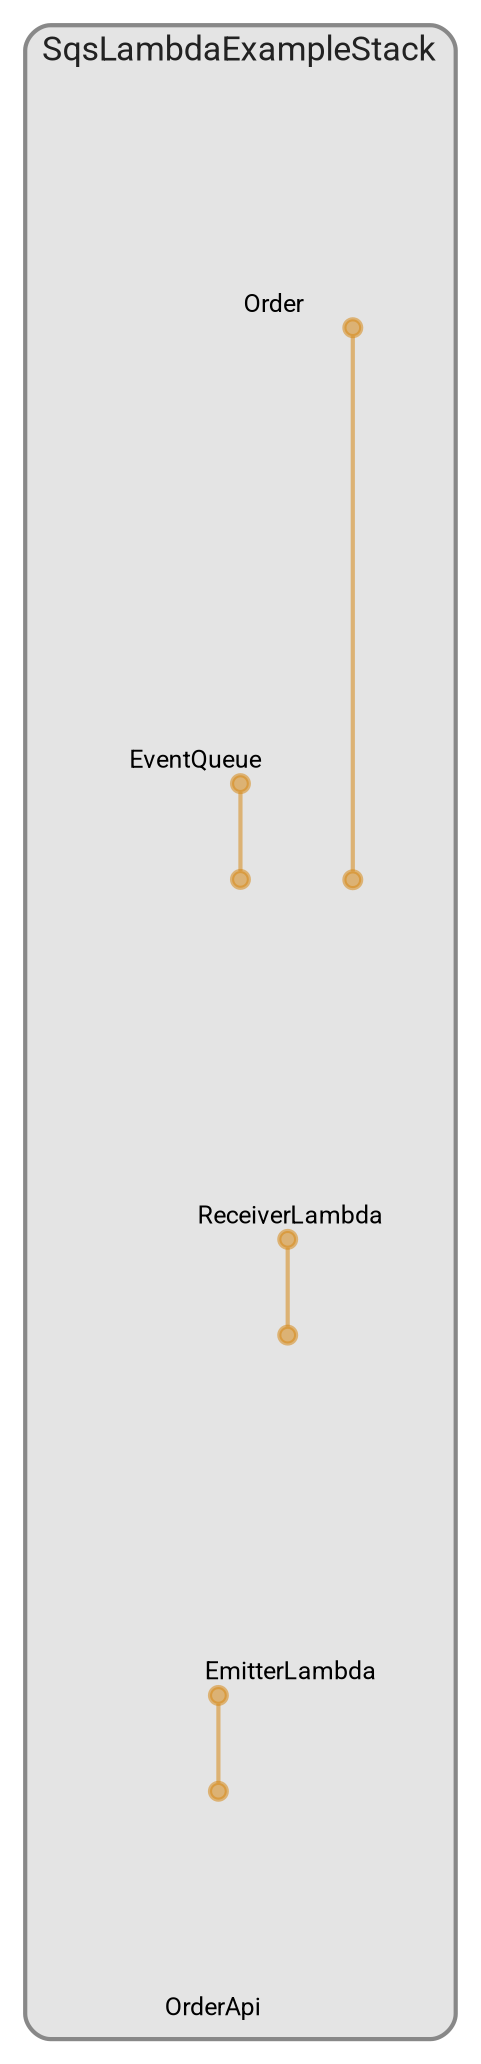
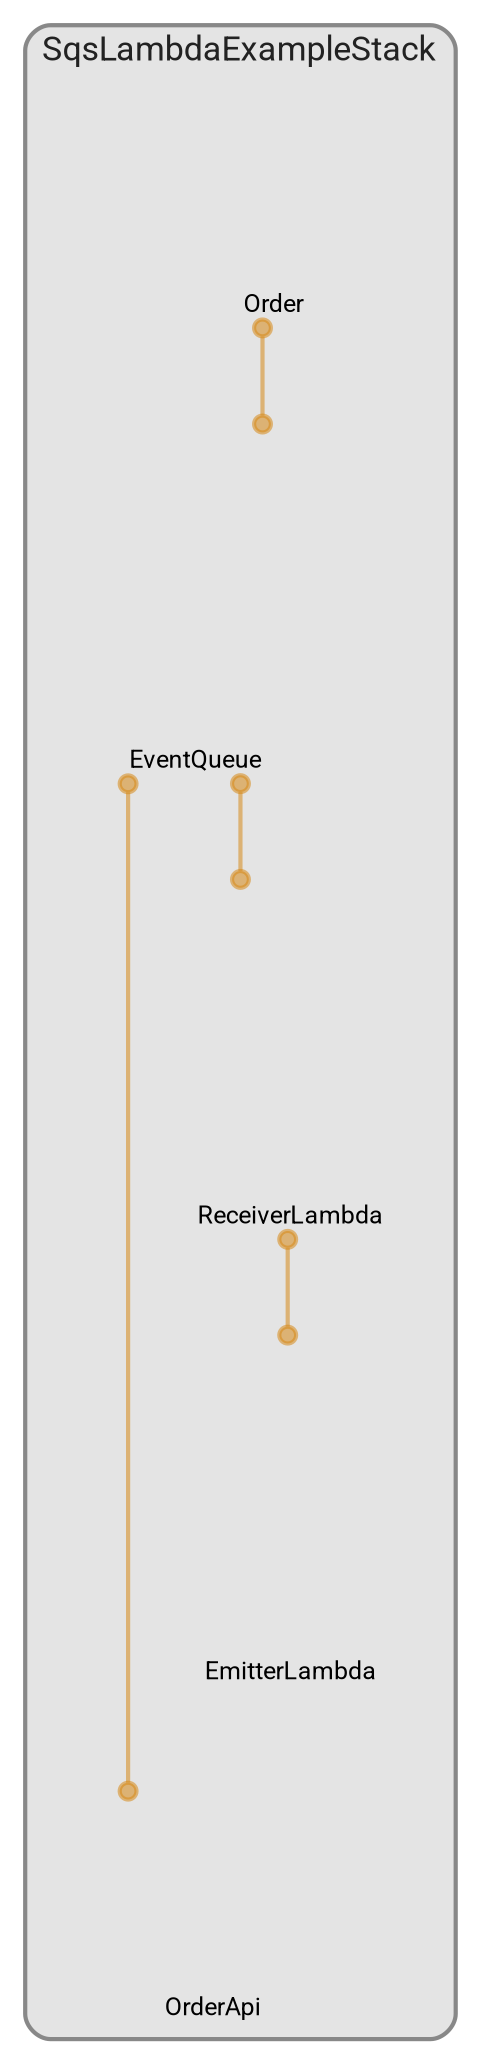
edge "Order" -- "ReceiverLambda": now "Order" -- "EventQueue"
edge "EmitterLambda" -- "OrderApi": now "EventQueue" -- "OrderApi"
